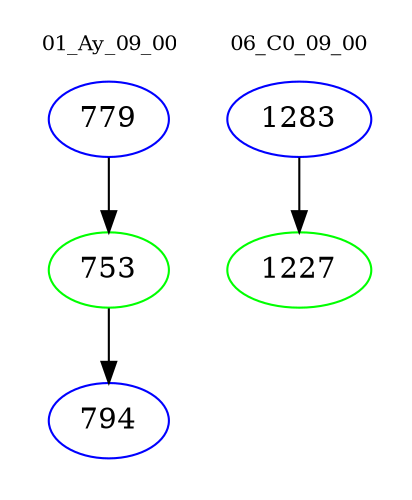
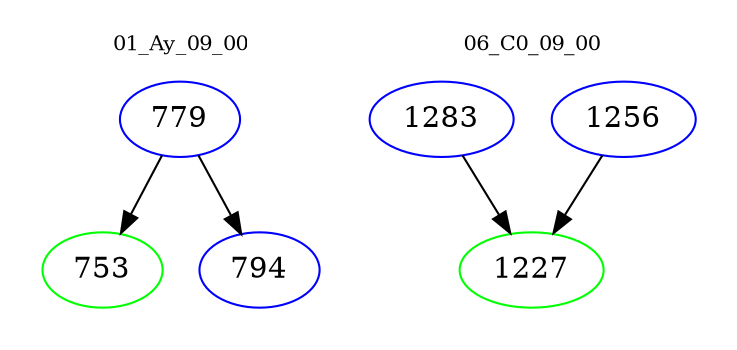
node "1256": added
edge "753" -> "794": now "779" -> "794"
